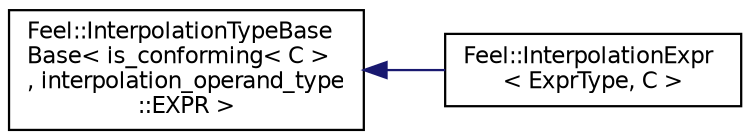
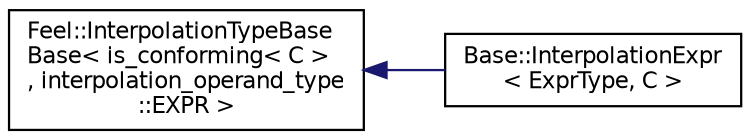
node "Feel::InterpolationExpr < ExprType, C >": label "Feel::InterpolationExpr < ExprType, C >" -> "Base::InterpolationExpr < ExprType, C >"
